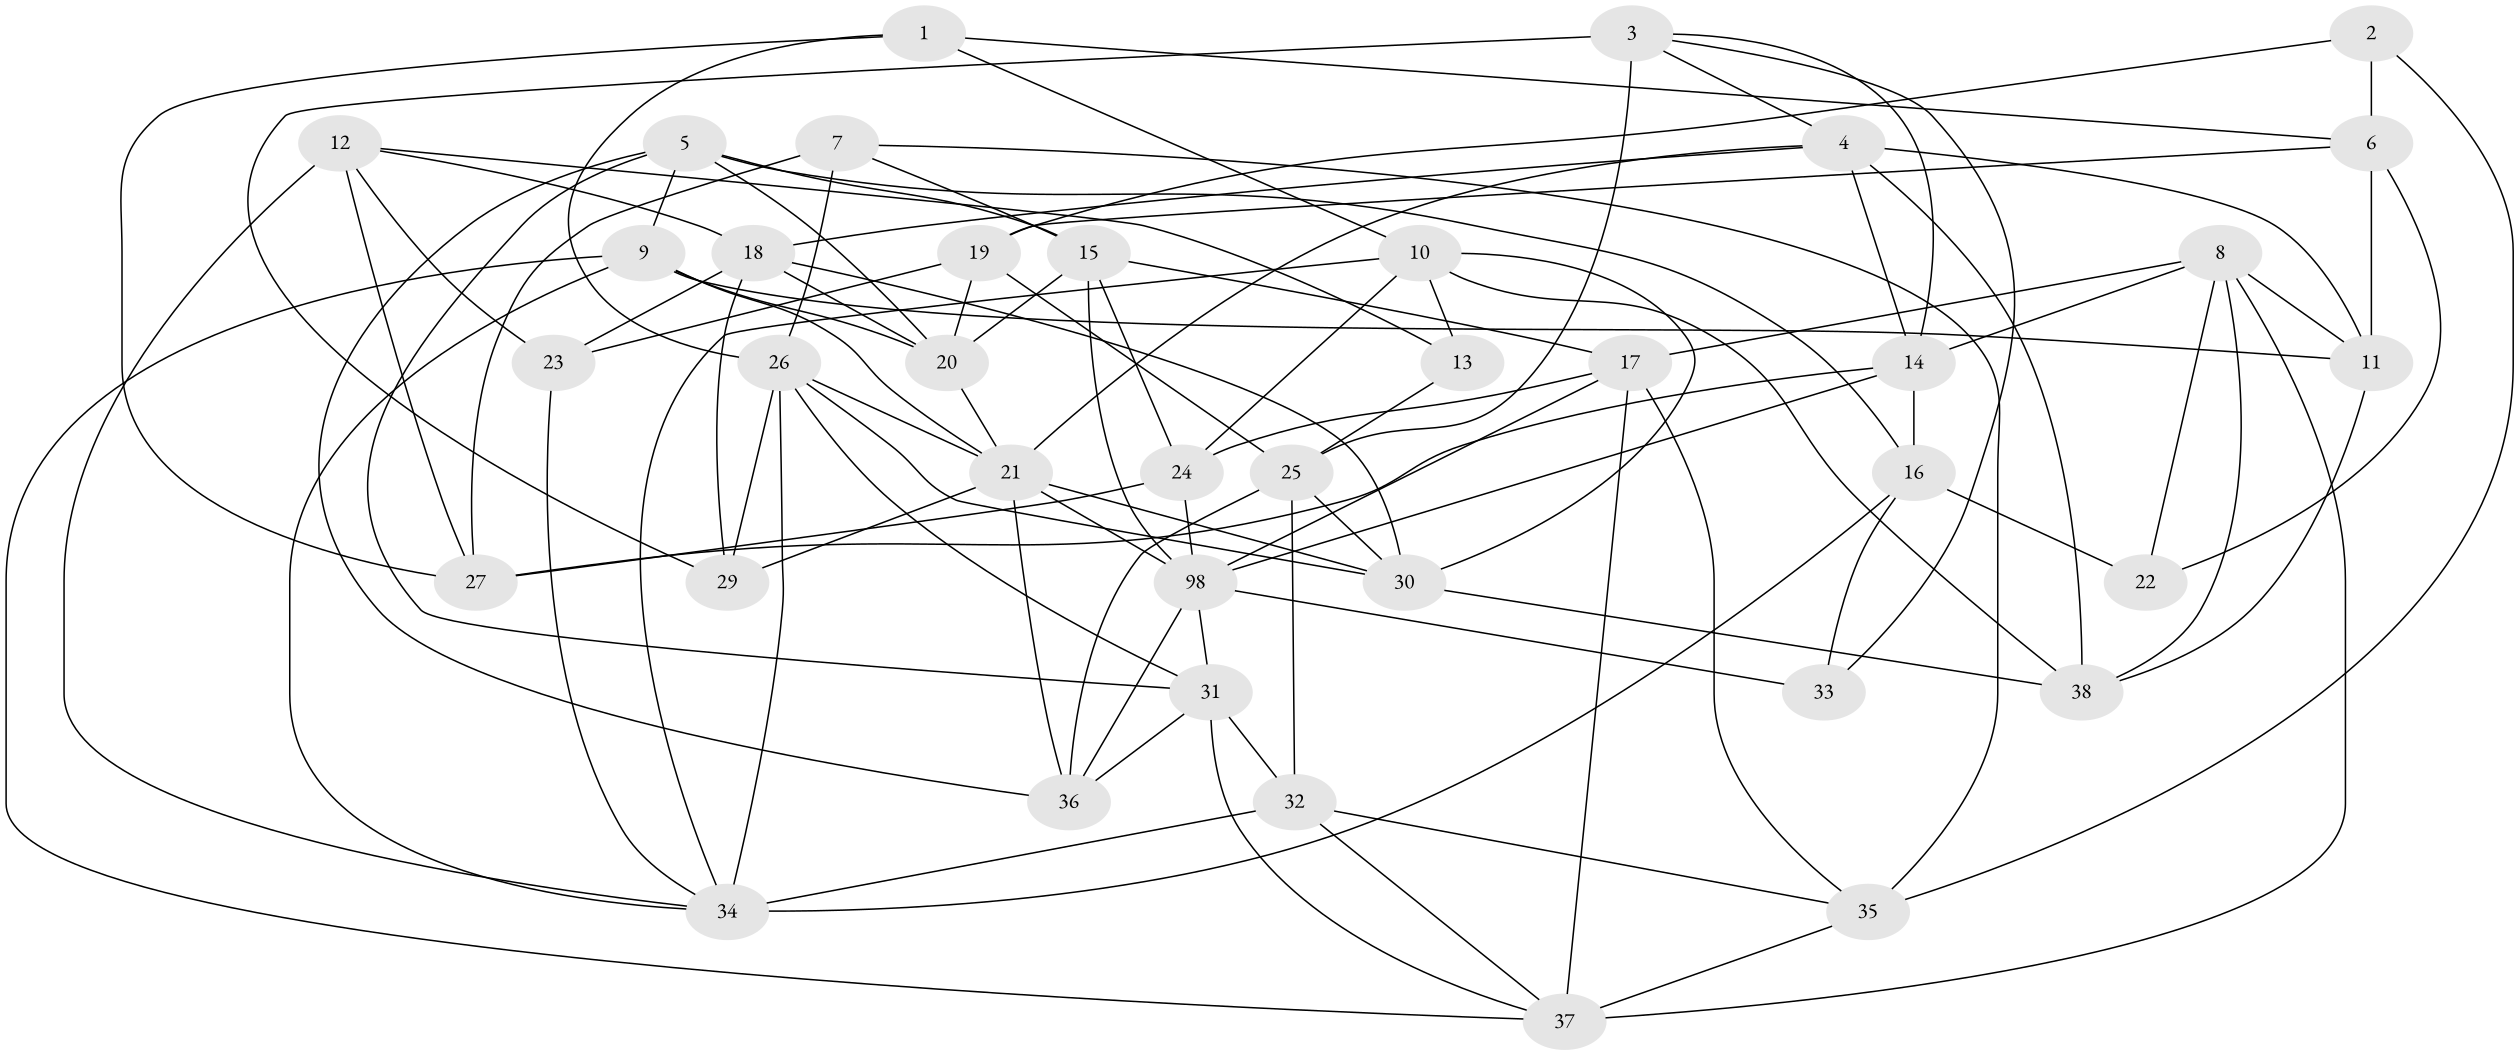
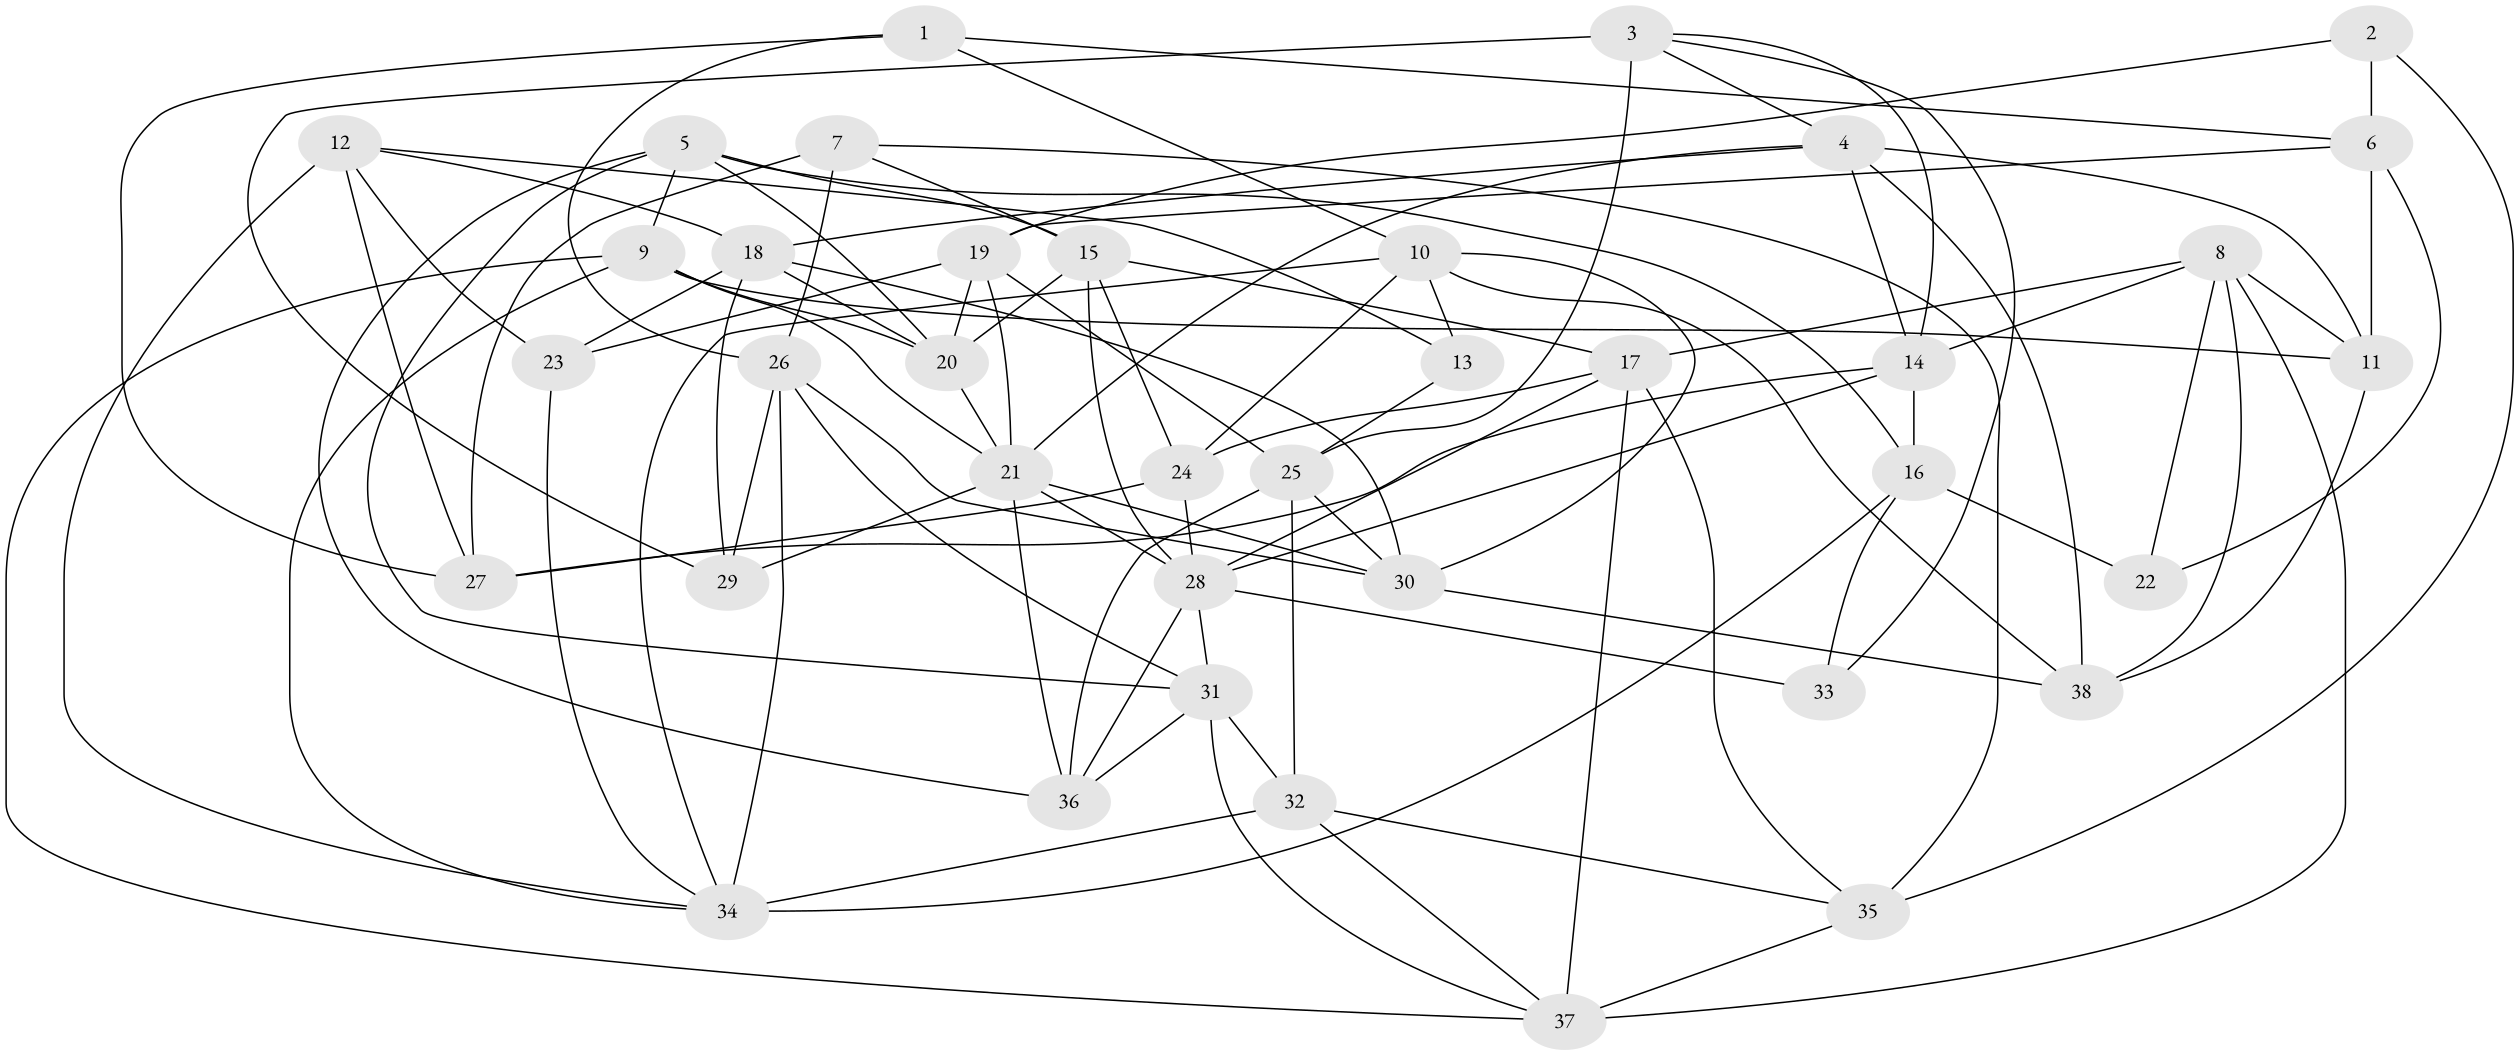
edge "26" -- "21": now "19" -- "21"
node "98": label "98" -> "28"
